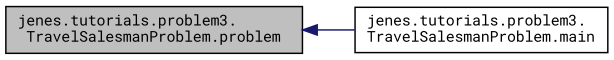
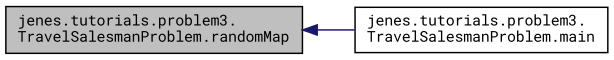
node "jenes.tutorials.problem3. TravelSalesmanProblem.problem": label "jenes.tutorials.problem3. TravelSalesmanProblem.problem" -> "jenes.tutorials.problem3. TravelSalesmanProblem.randomMap"
